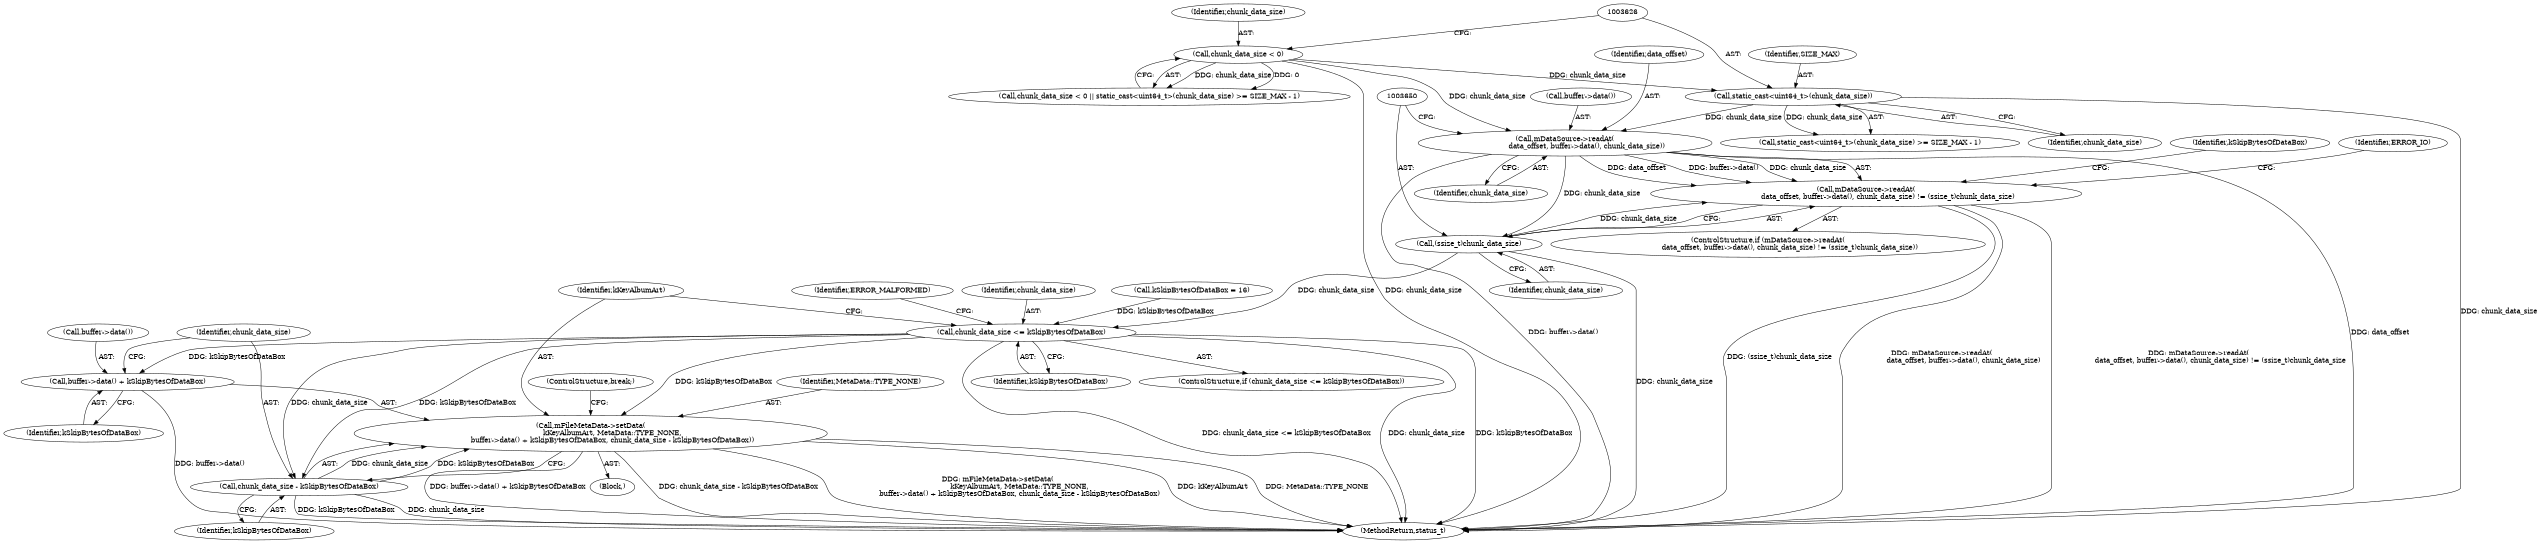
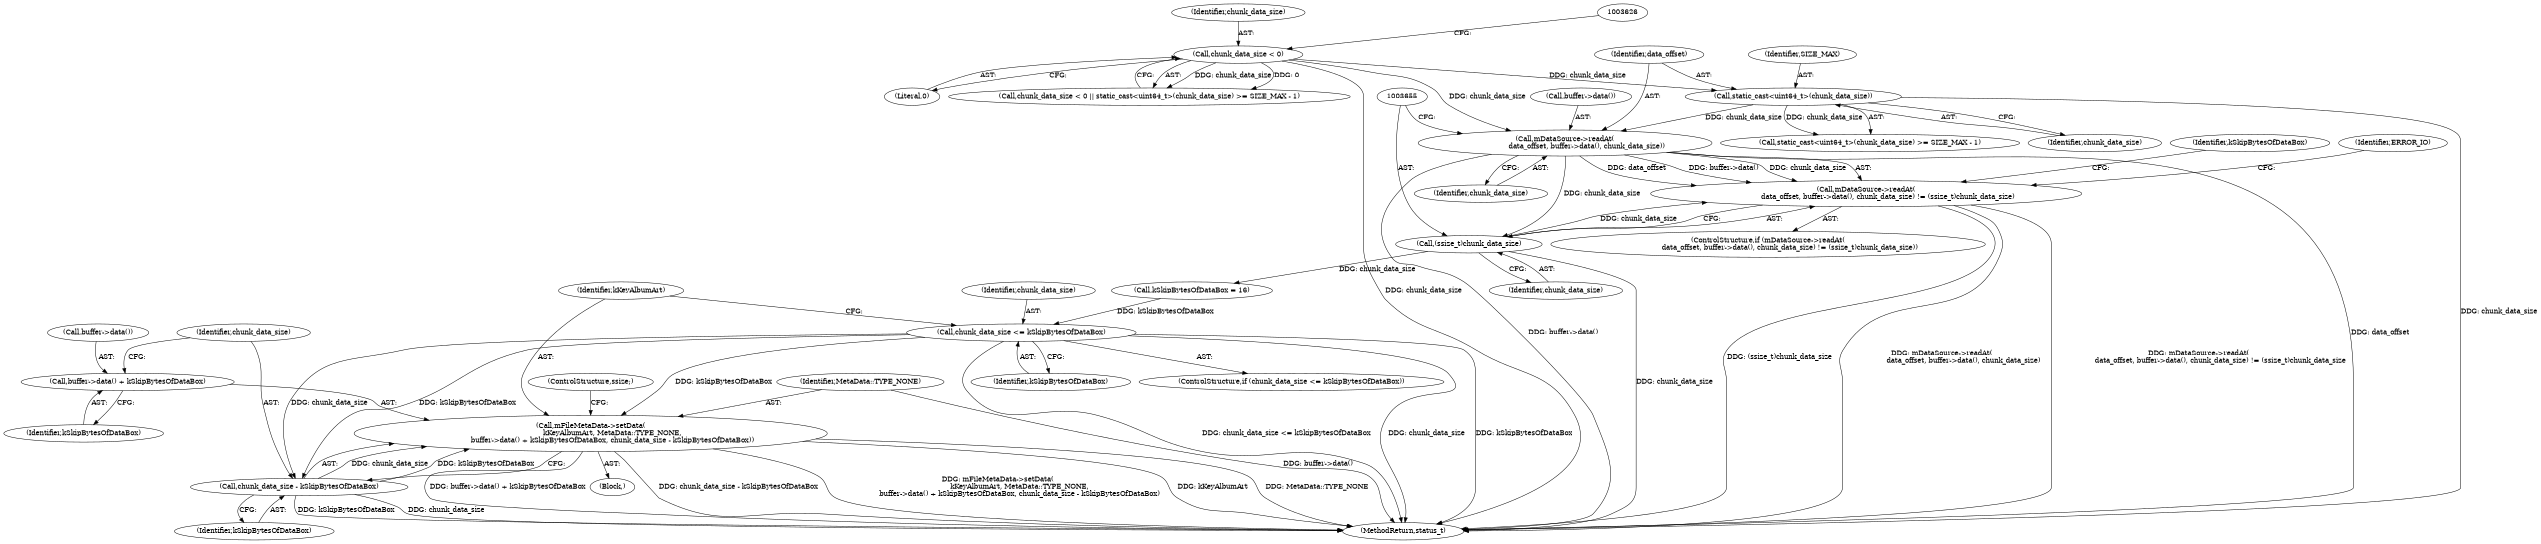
edge "1003626" -> "(Call,static_cast<uint64_t>(chunk_data_size))": now "(Identifier,data_offset)" -> "(Call,static_cast<uint64_t>(chunk_data_size))"
node "(Literal,0)": added
node "1003650": label "1003650" -> "1003655"
edge "(Call,(ssize_t)chunk_data_size)" -> "(Call,chunk_data_size <= kSkipBytesOfDataBox)": now "(Call,(ssize_t)chunk_data_size)" -> "(Call,kSkipBytesOfDataBox = 16)"
node "(Identifier,ERROR_MALFORMED)": removed
edge "(Call,chunk_data_size <= kSkipBytesOfDataBox)" -> "(Call,buffer->data() + kSkipBytesOfDataBox)": removed, label "DDG: kSkipBytesOfDataBox"
node "(ControlStructure,break;)": label "(ControlStructure,break;)" -> "(ControlStructure,ssize;)"
edge "(Call,buffer->data() + kSkipBytesOfDataBox)" -> "(MethodReturn,status_t)": now "(Identifier,MetaData::TYPE_NONE)" -> "(MethodReturn,status_t)"
